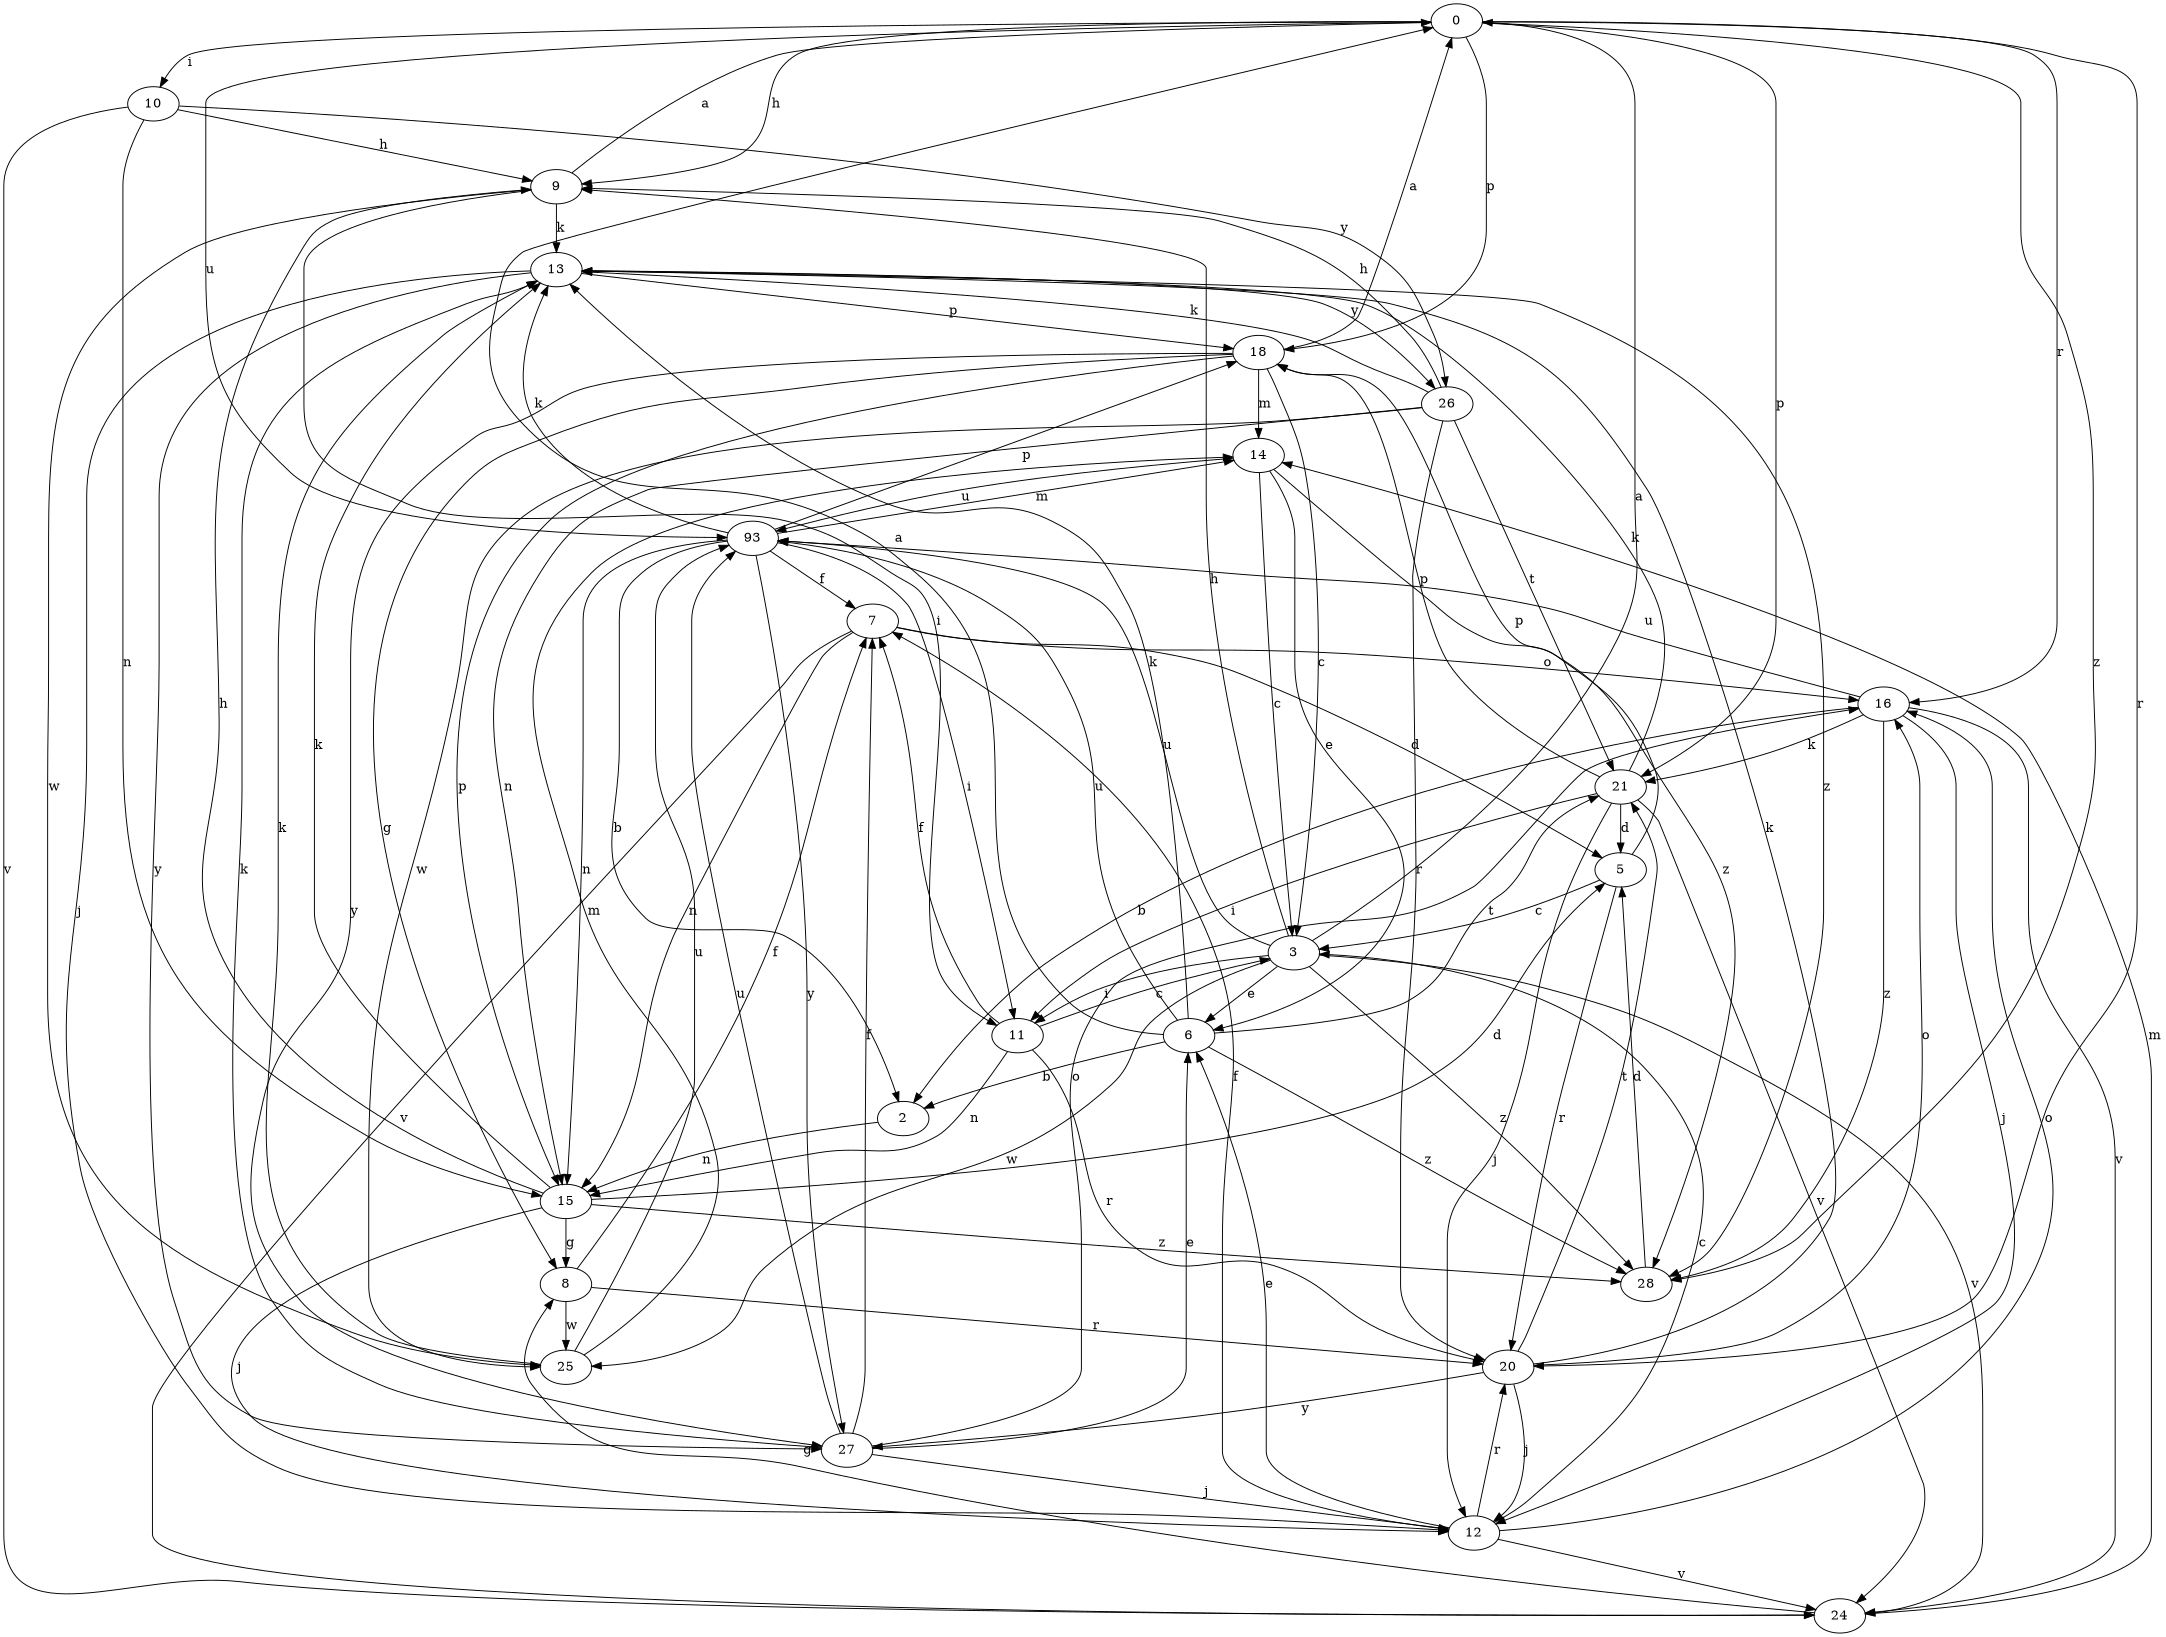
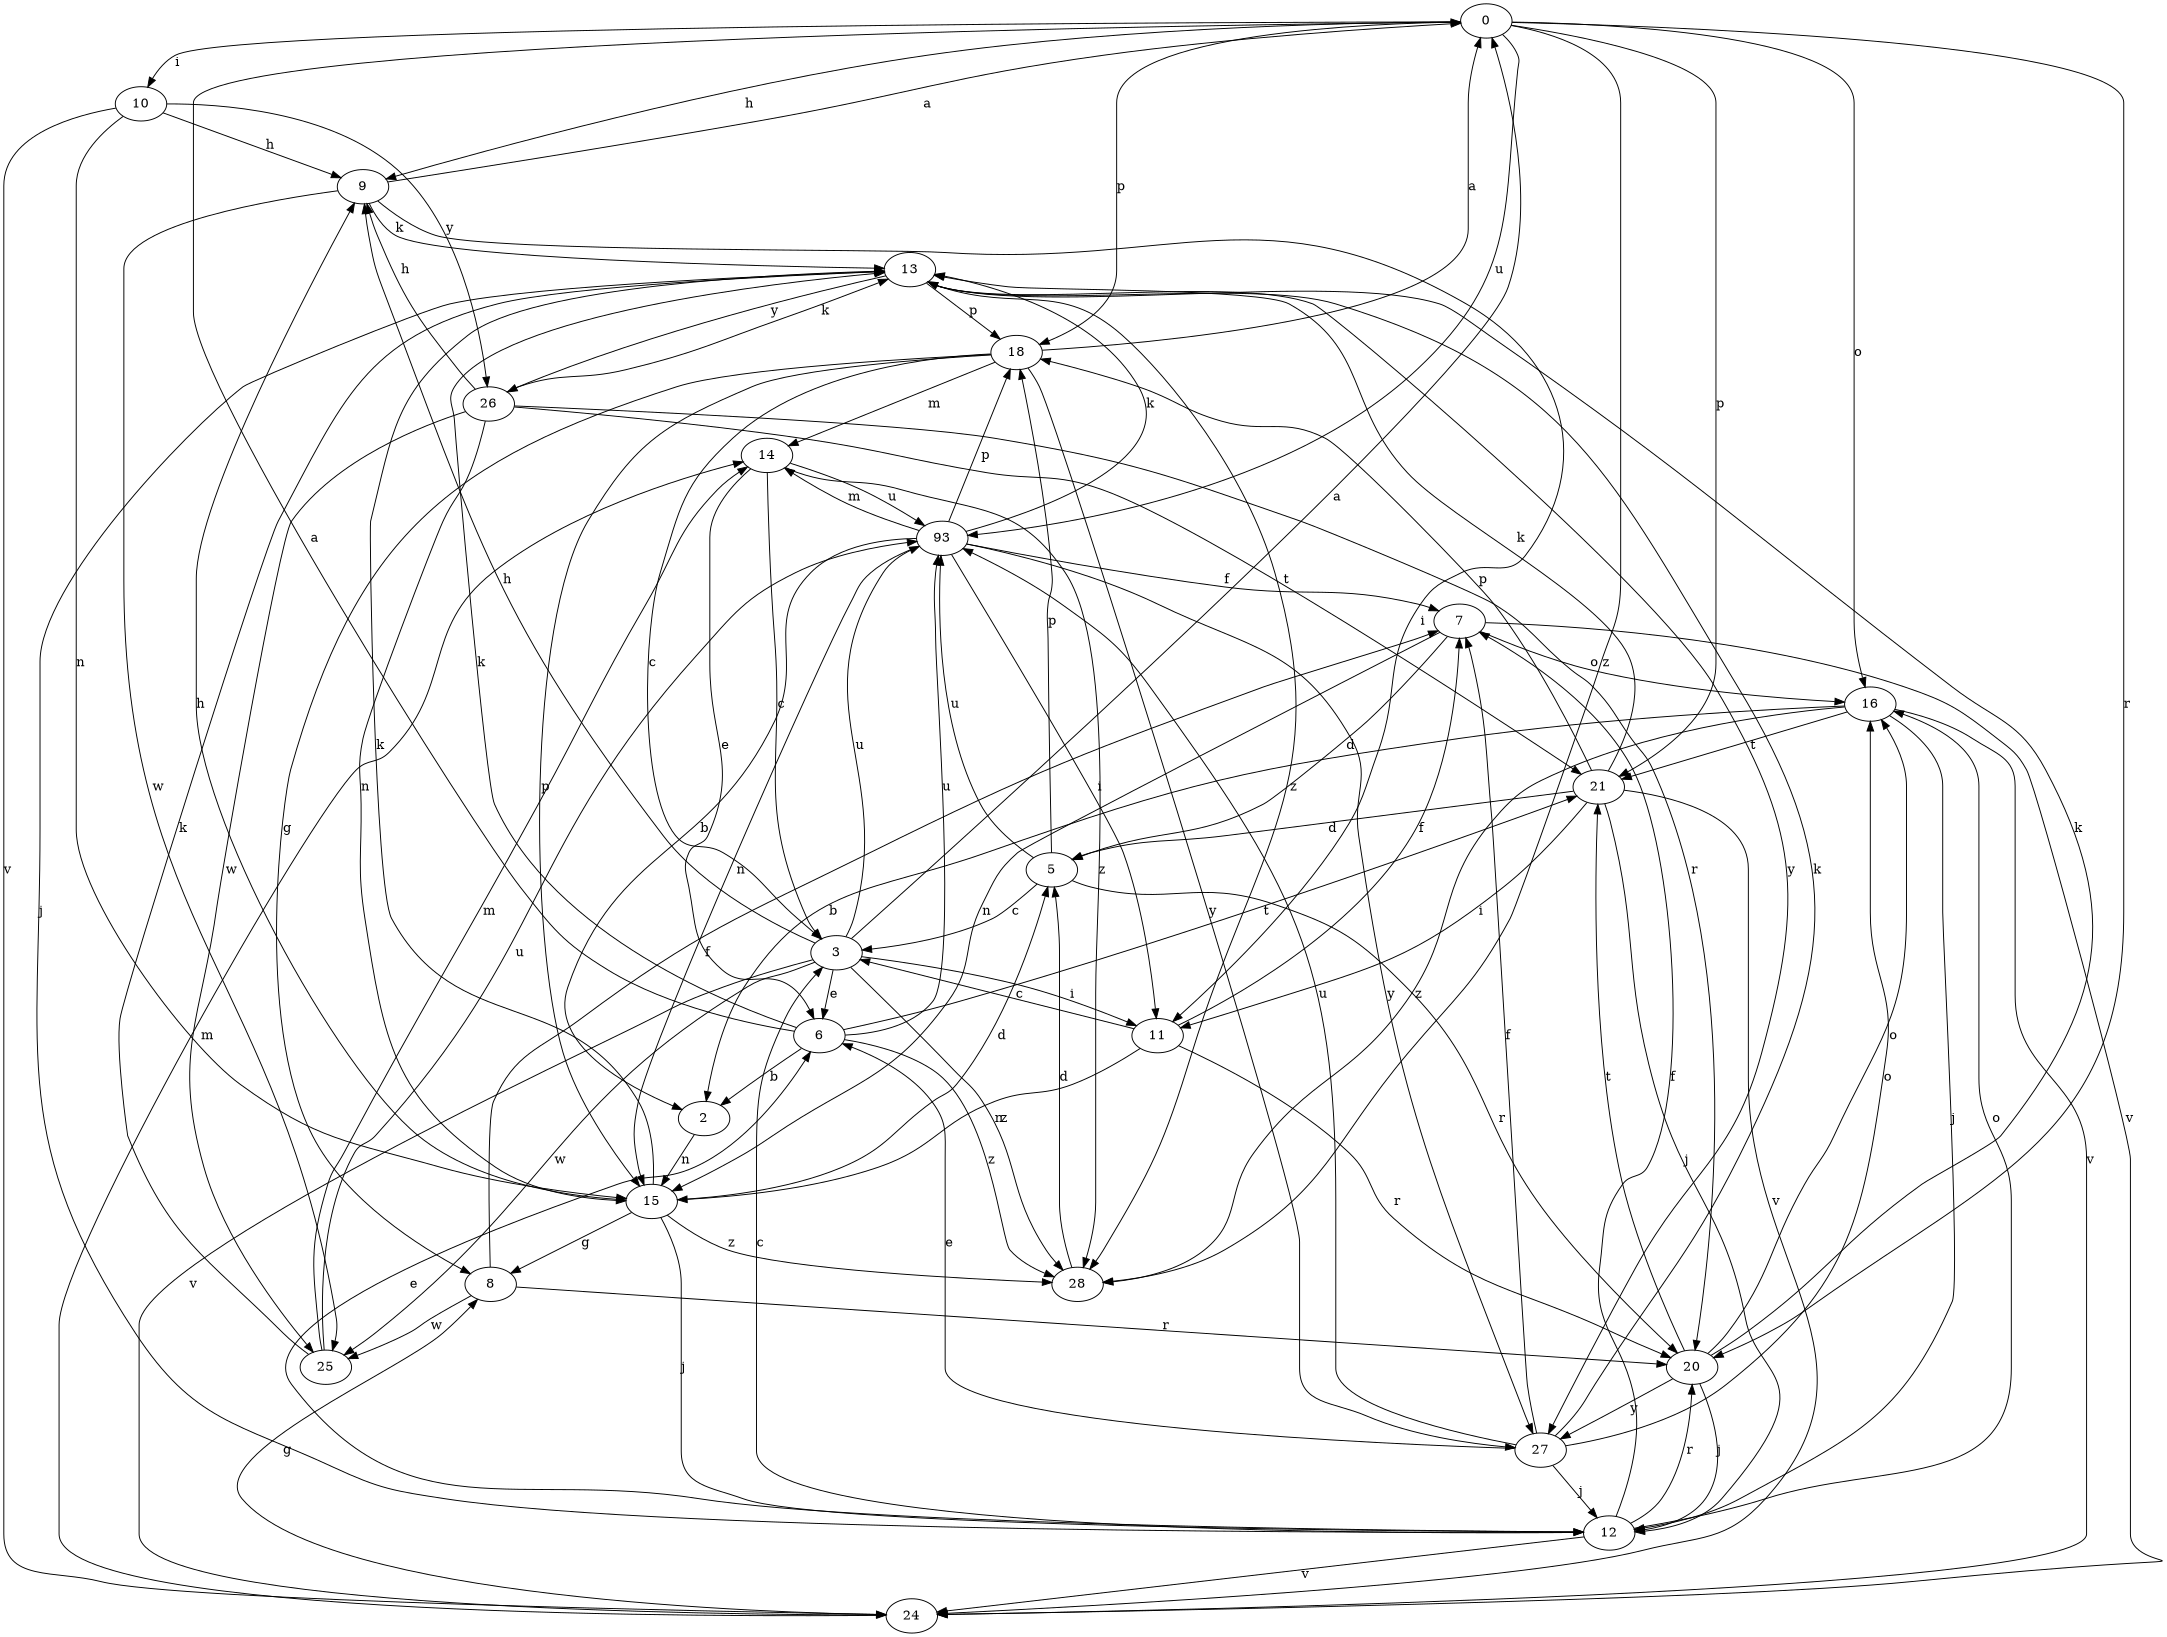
edge "0" -> "16": label "r" -> "o"
edge "16" -> "93": now "5" -> "93"
edge "16" -> "21": label "k" -> "t"
